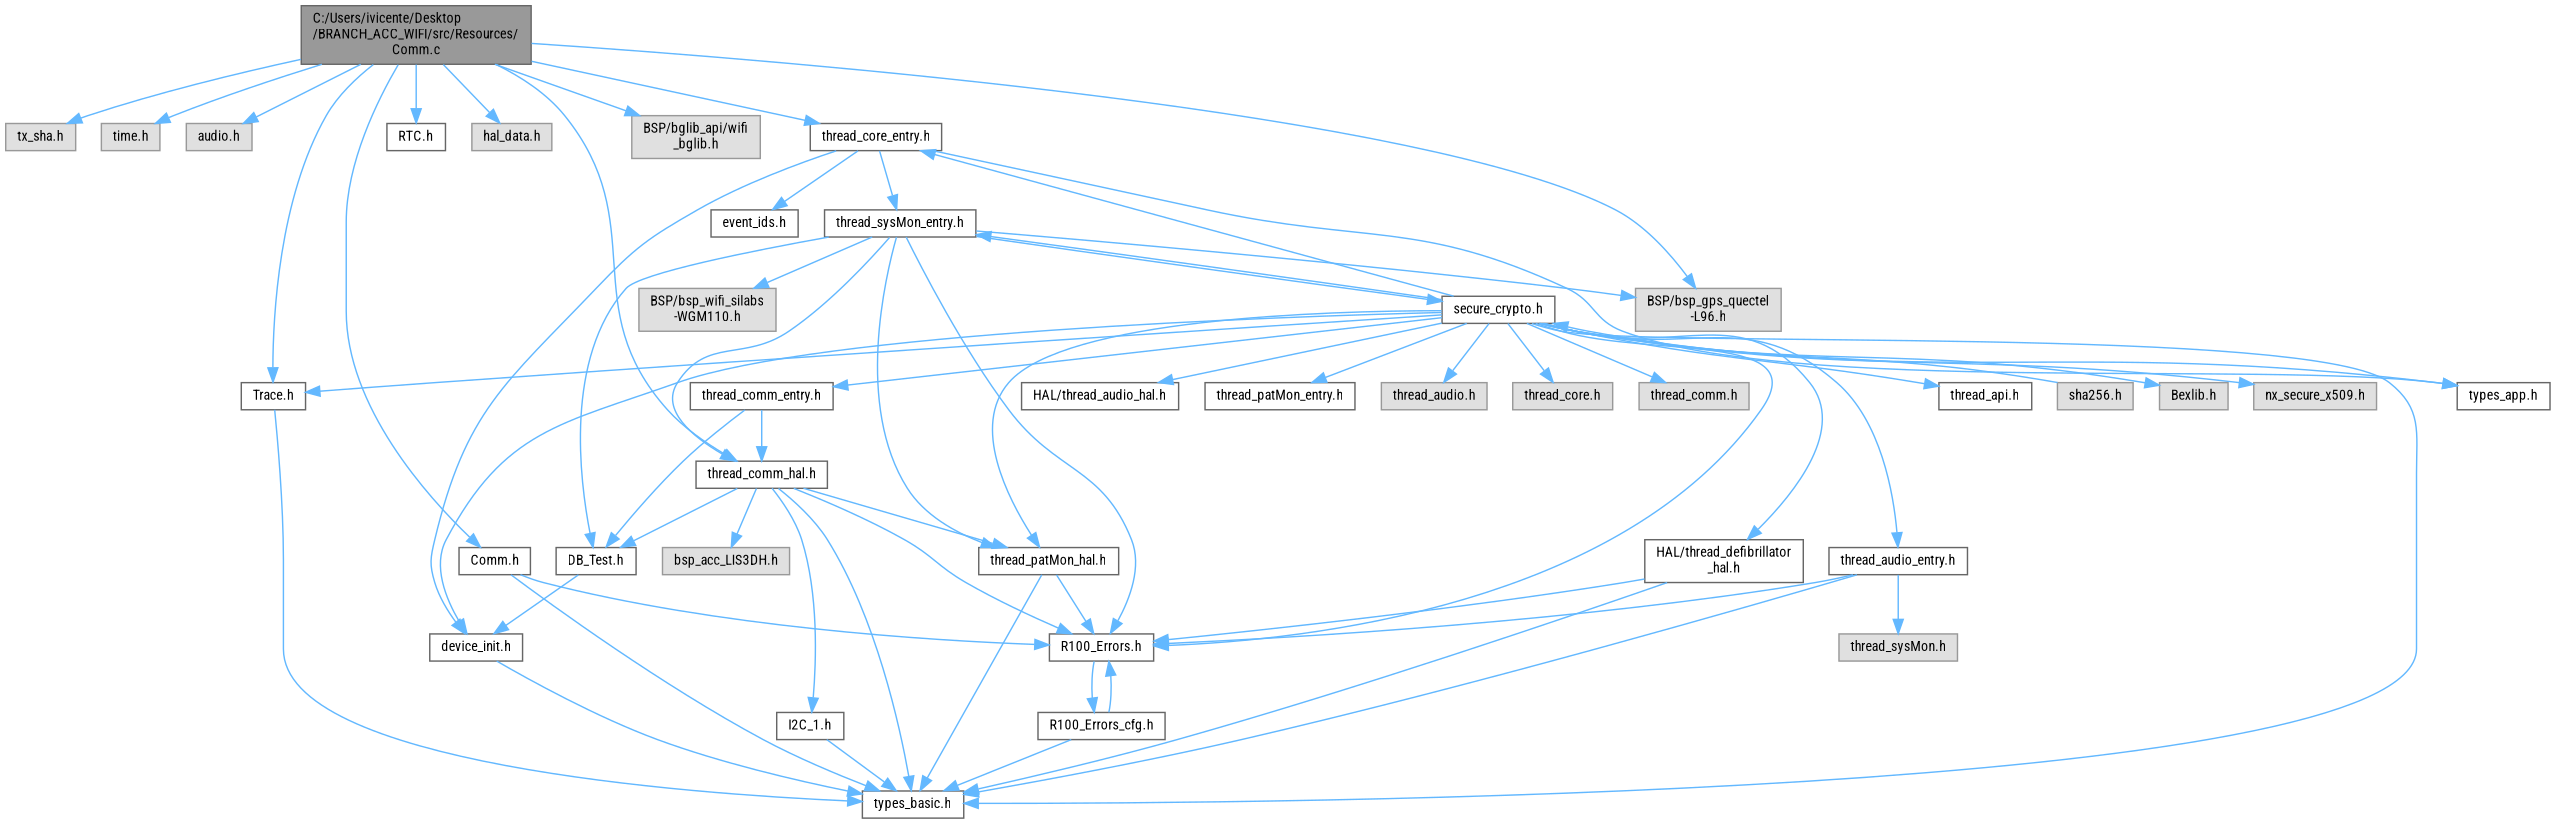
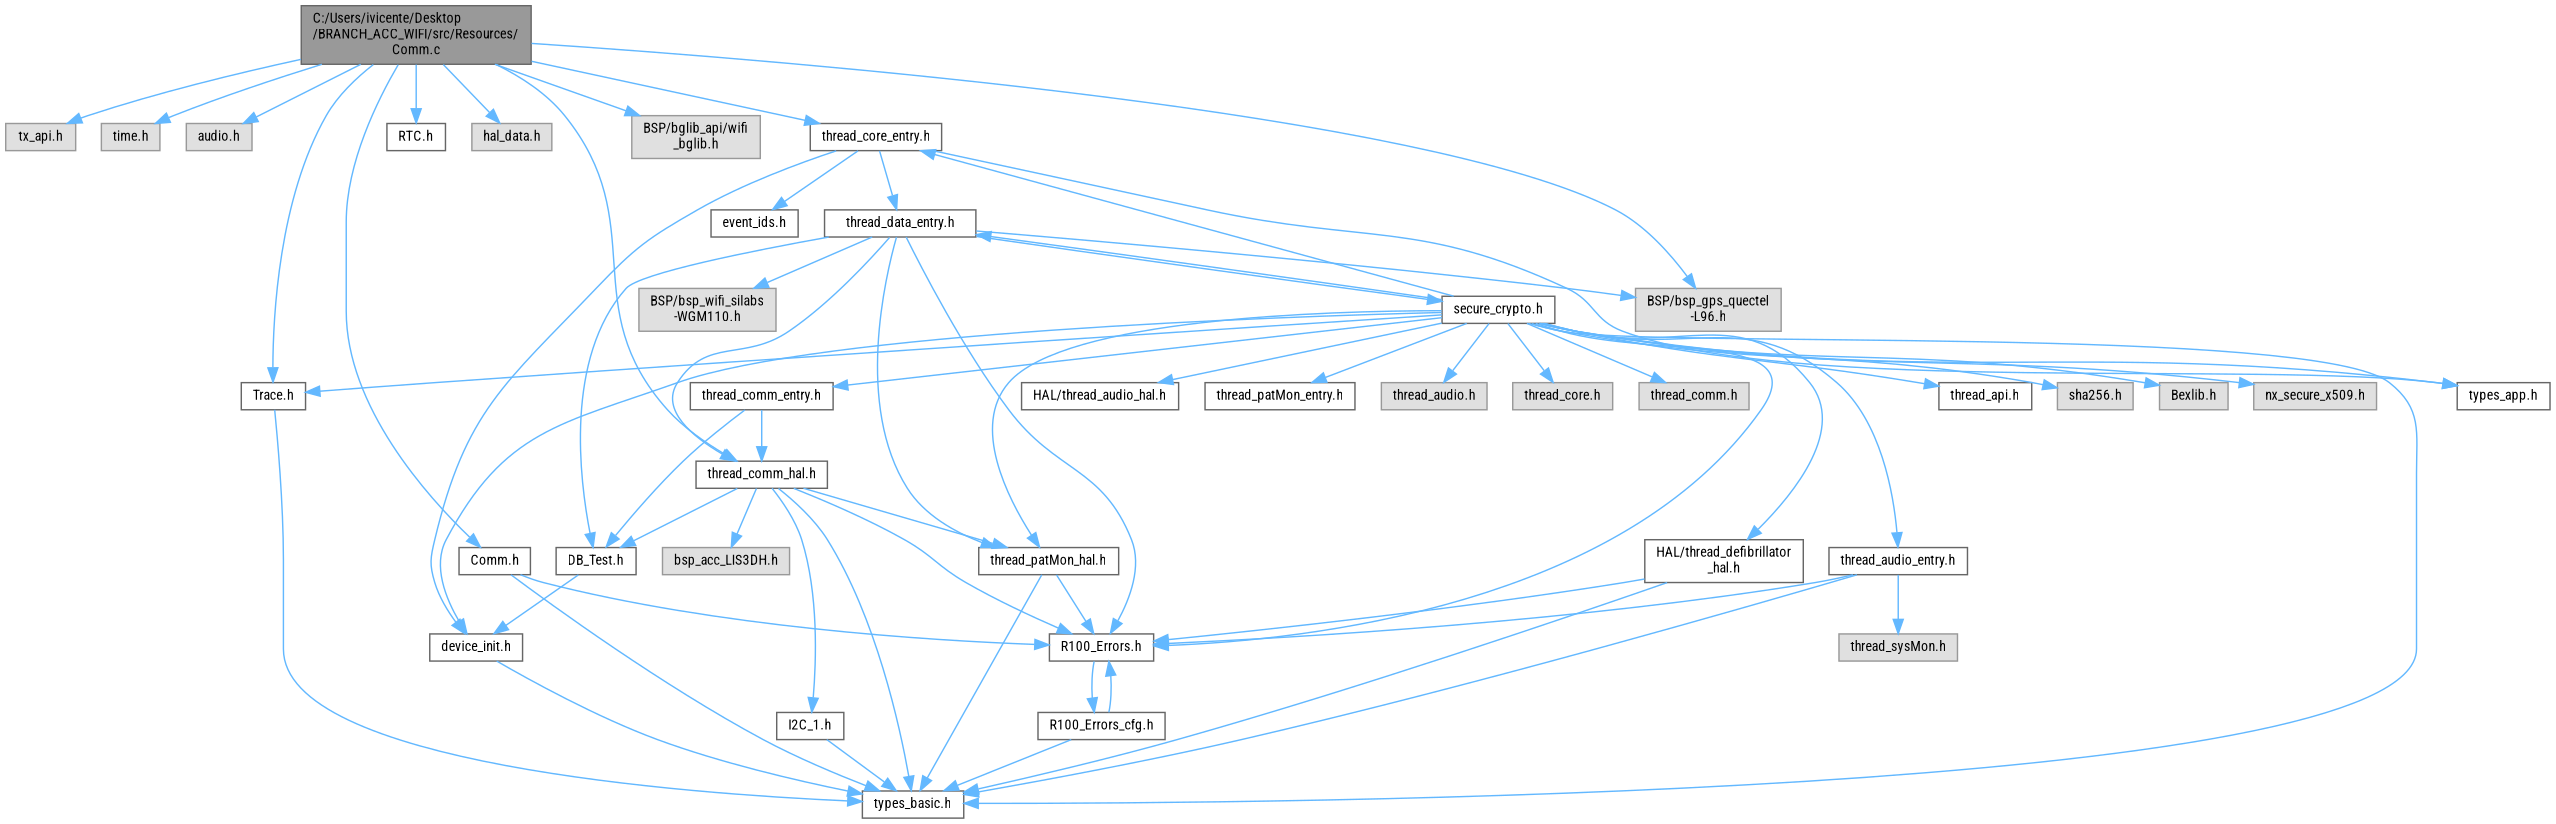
node "tx_sha.h": label "tx_sha.h" -> "tx_api.h"
node "thread_sysMon_entry.h": label "thread_sysMon_entry.h" -> "thread_data_entry.h"
edge "sha256.h" -> "secure_crypto.h": reversed
